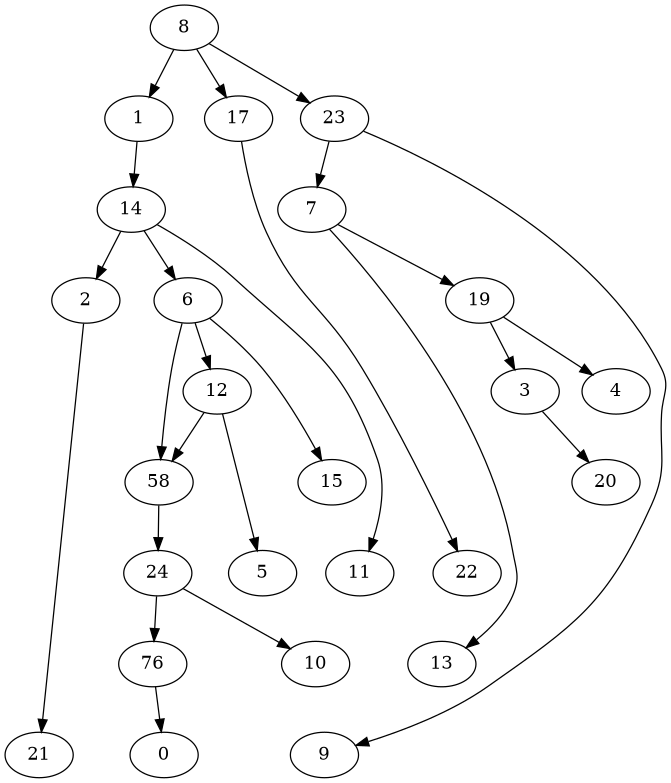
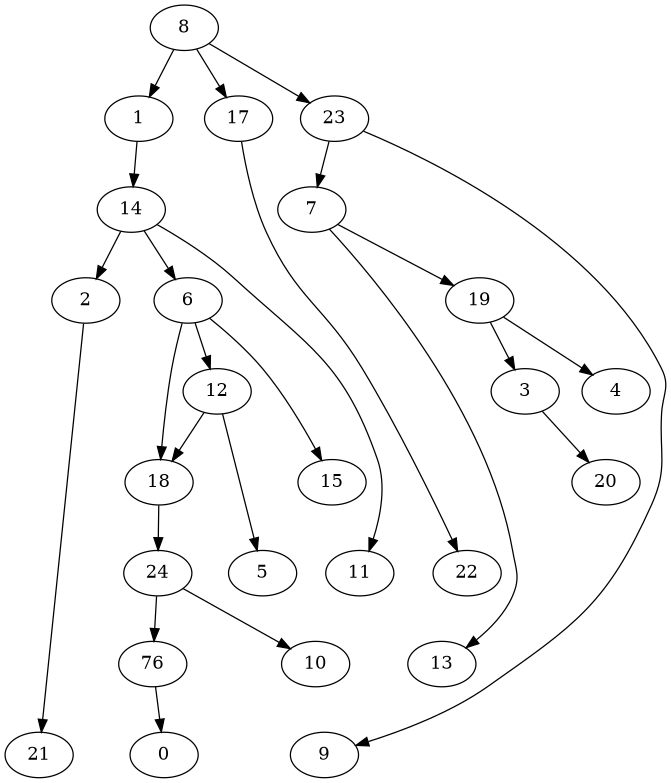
node "58": label "58" -> "18"
